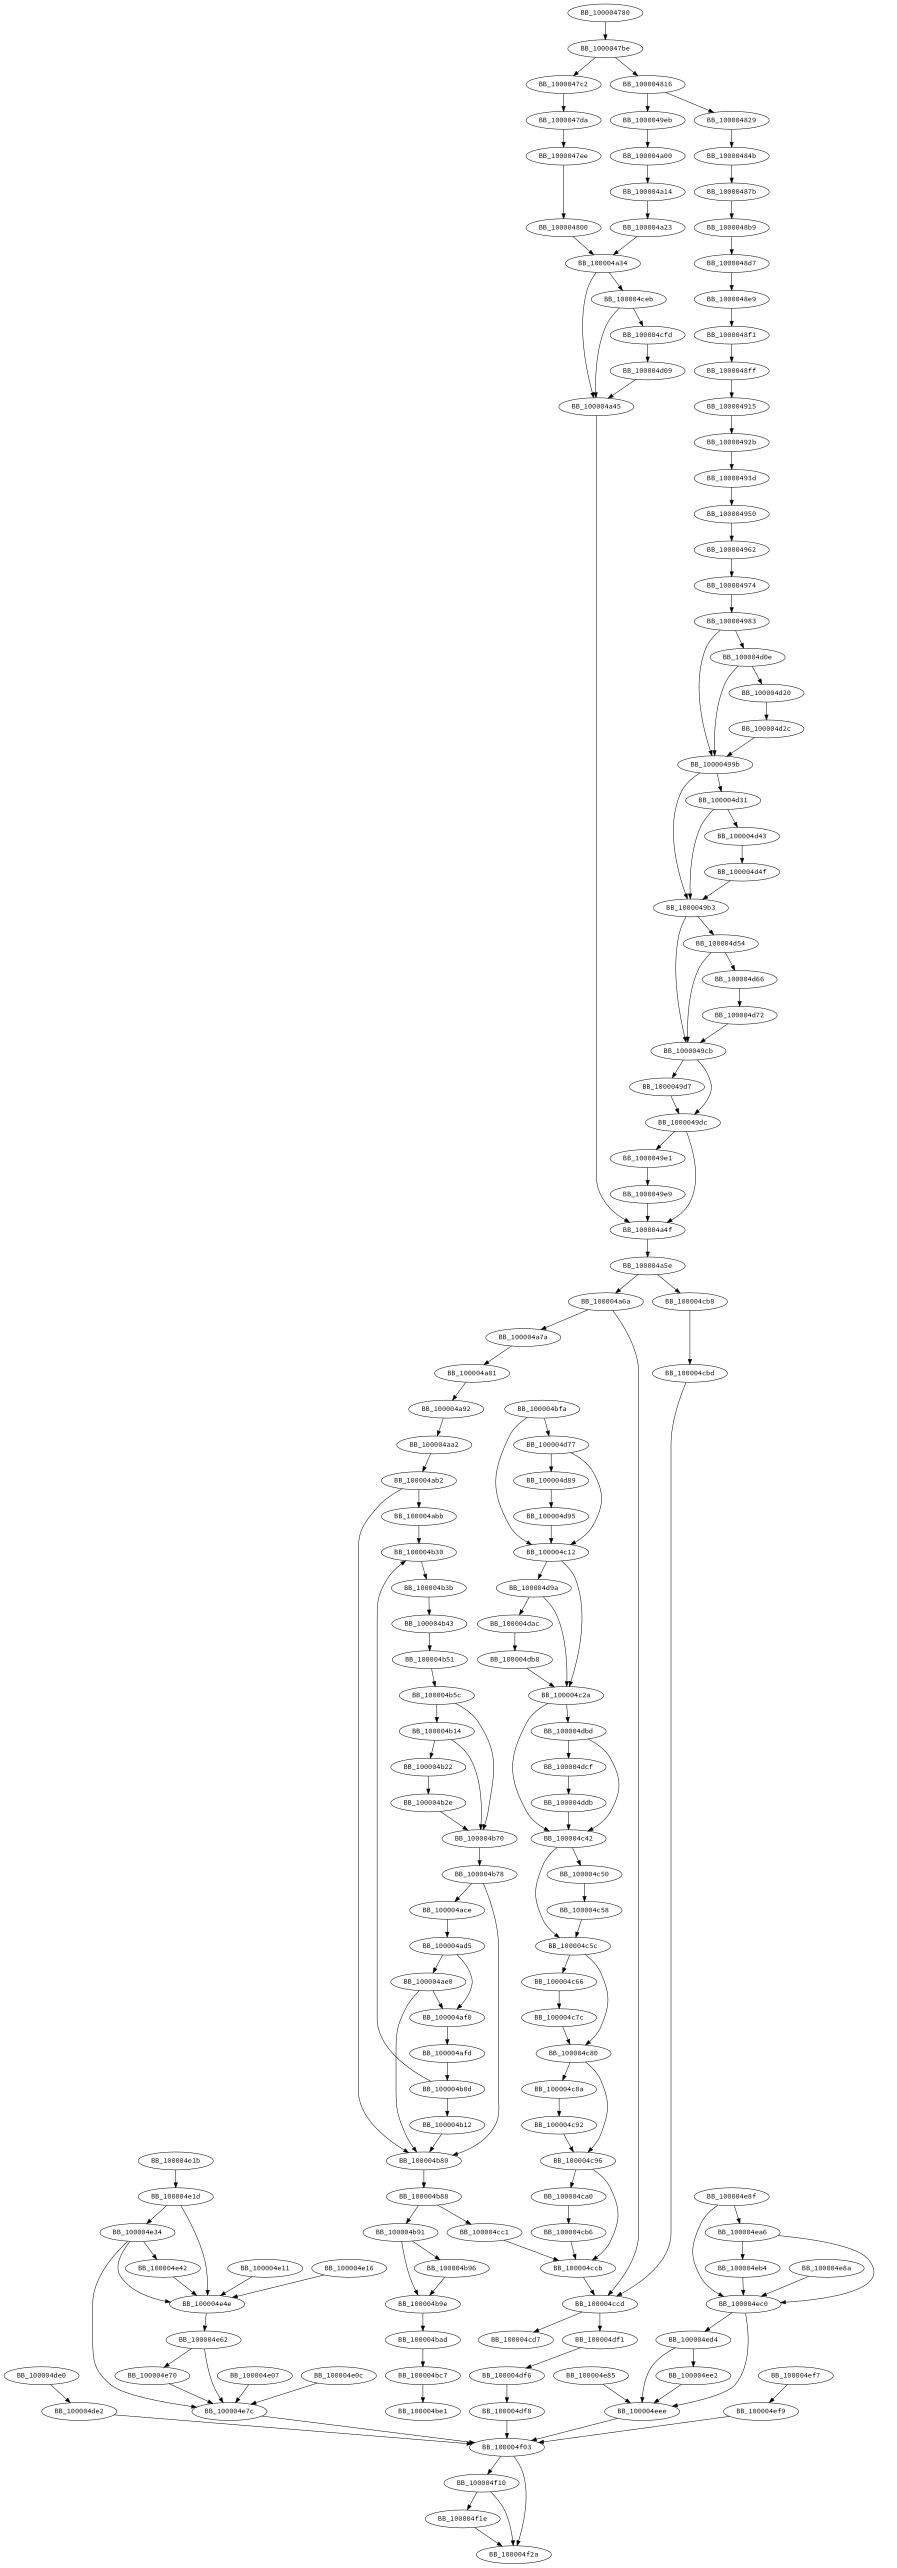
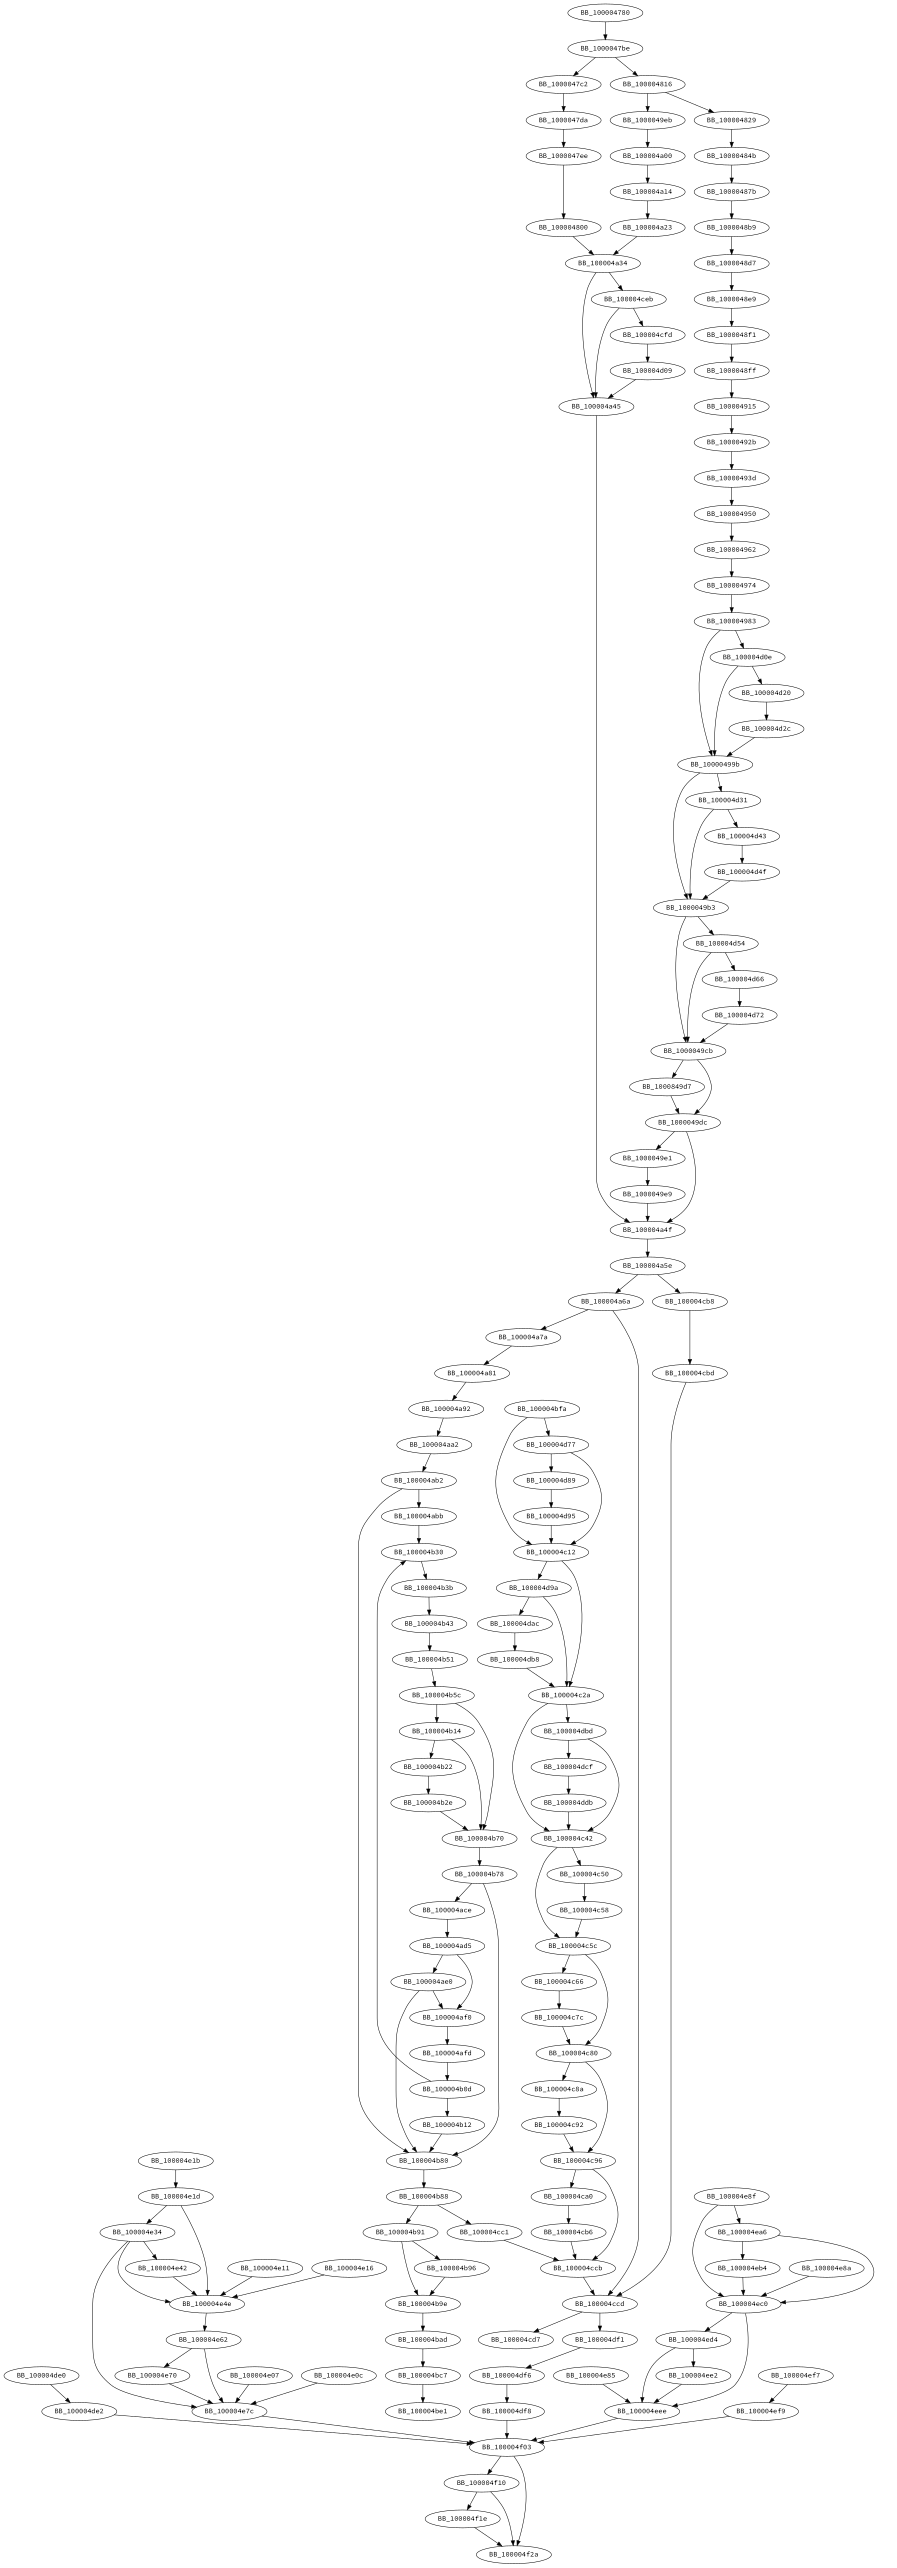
node "BB_1000049d7": label "BB_1000049d7" -> "BB_1000849d7"
